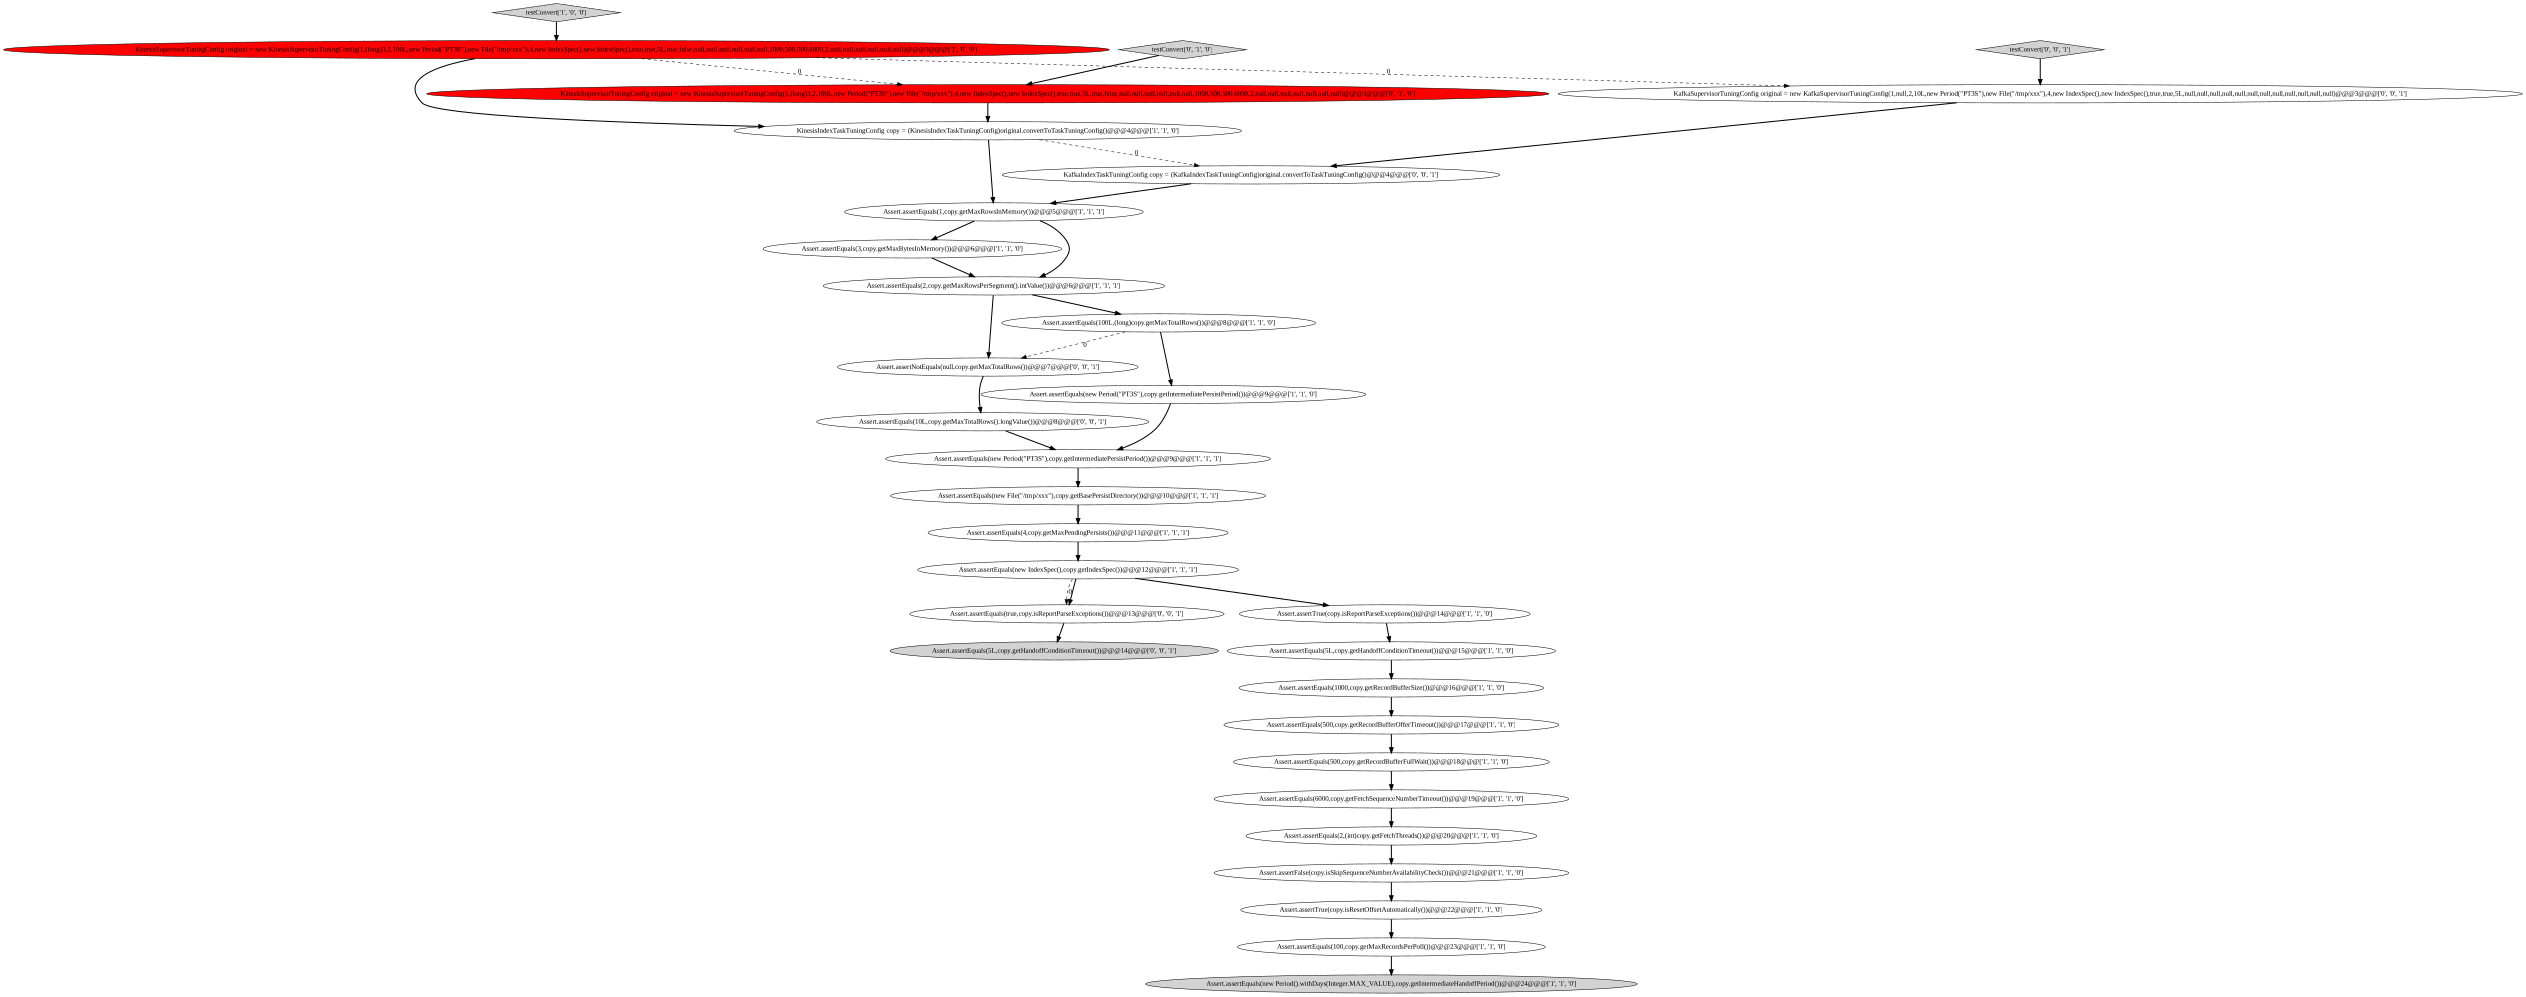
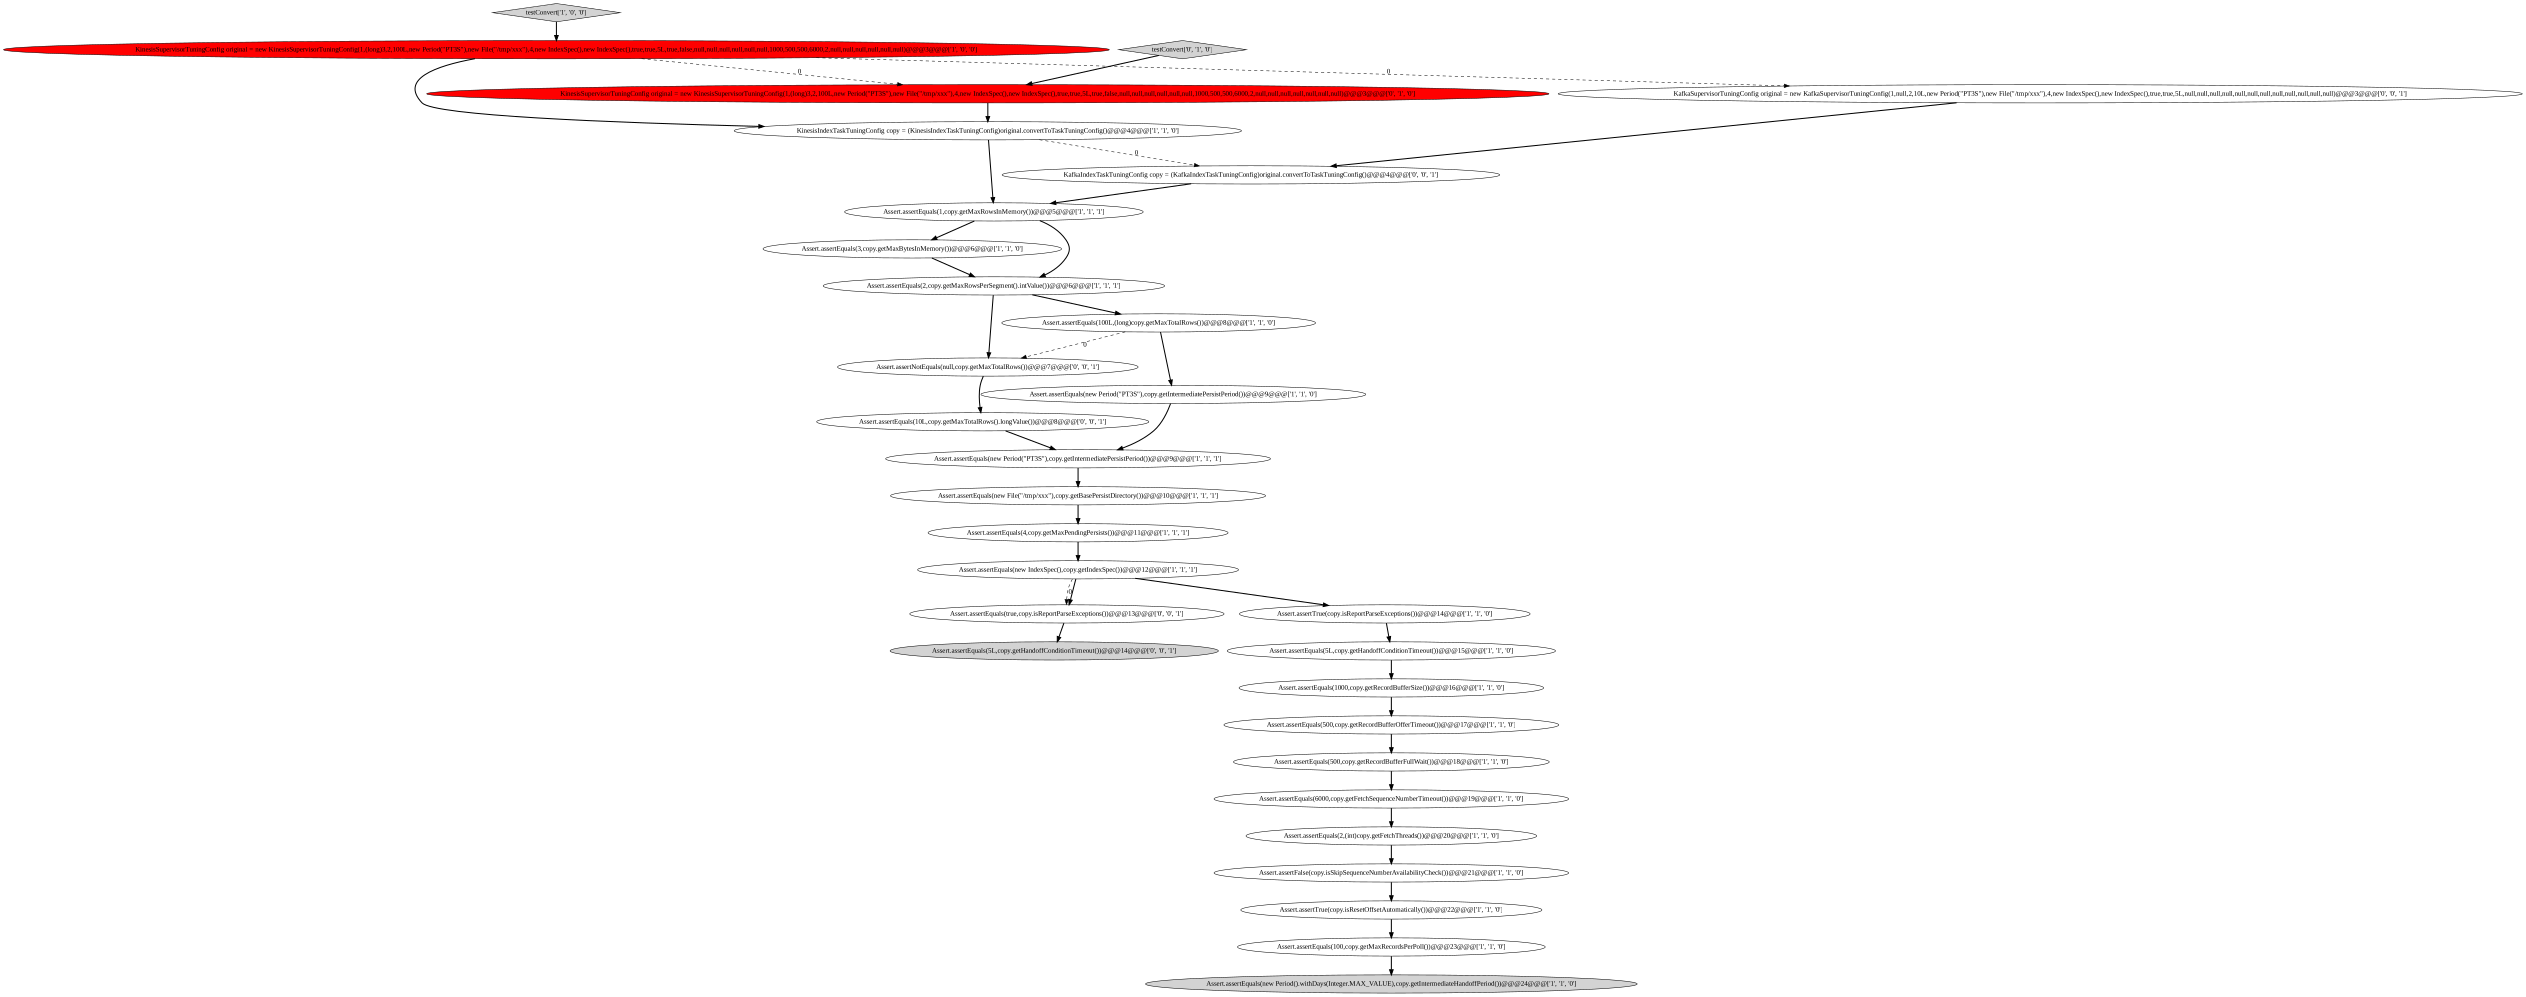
node "testConvert['0', '0', '1']": removed
